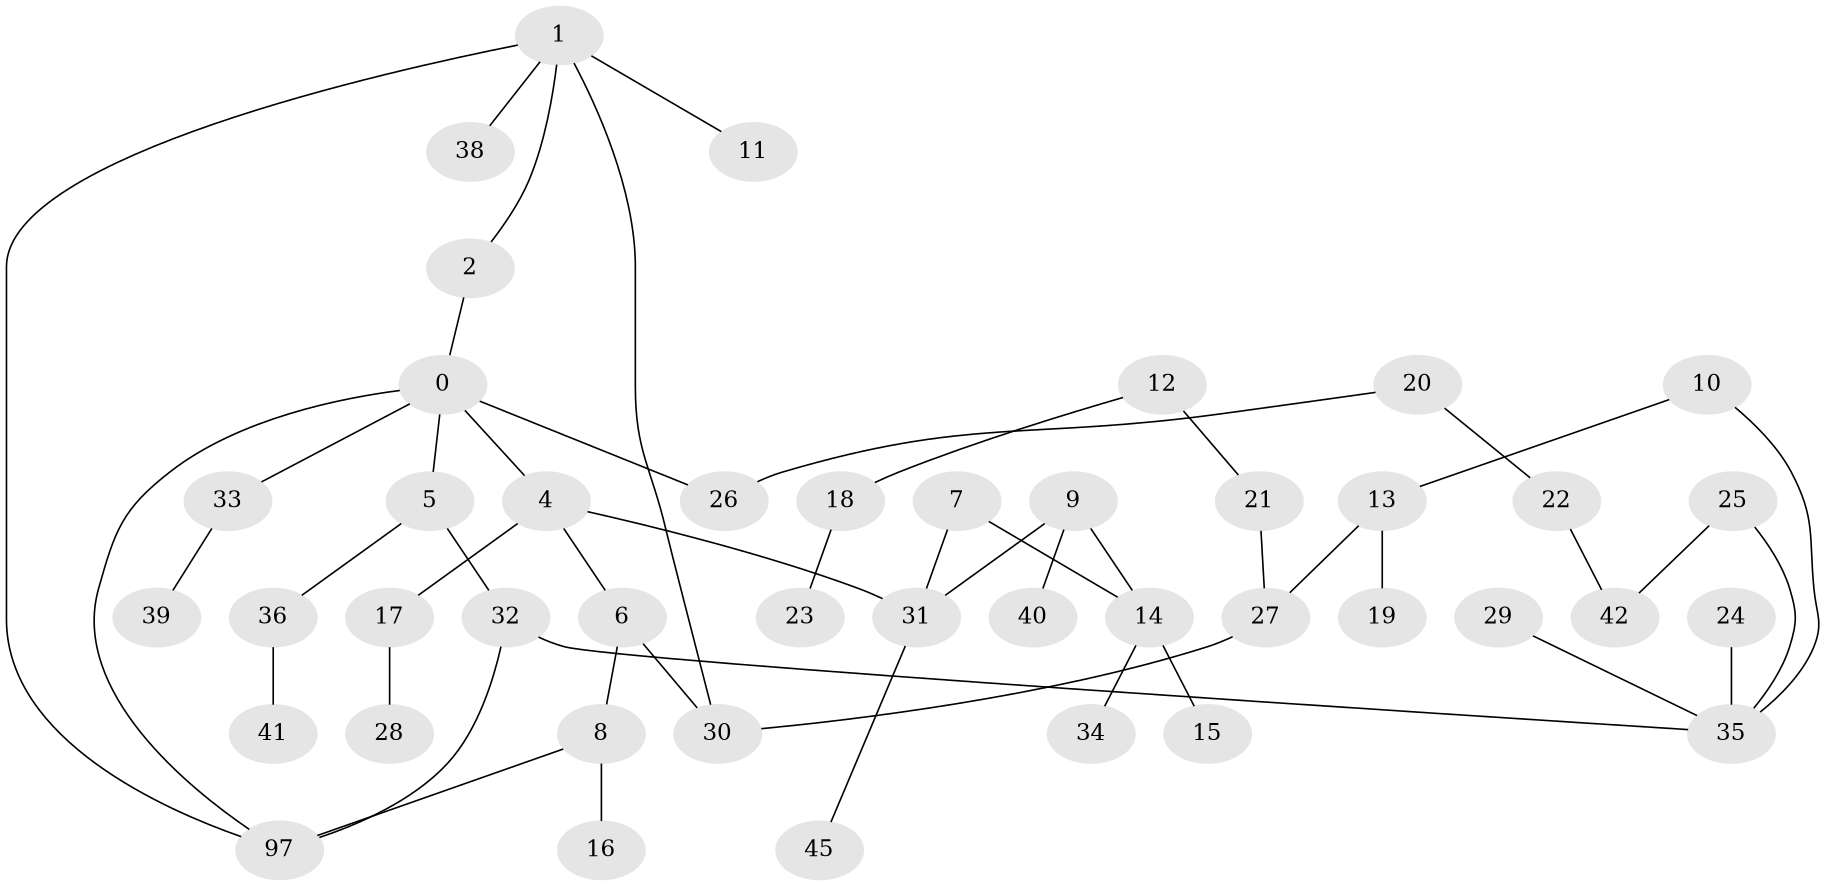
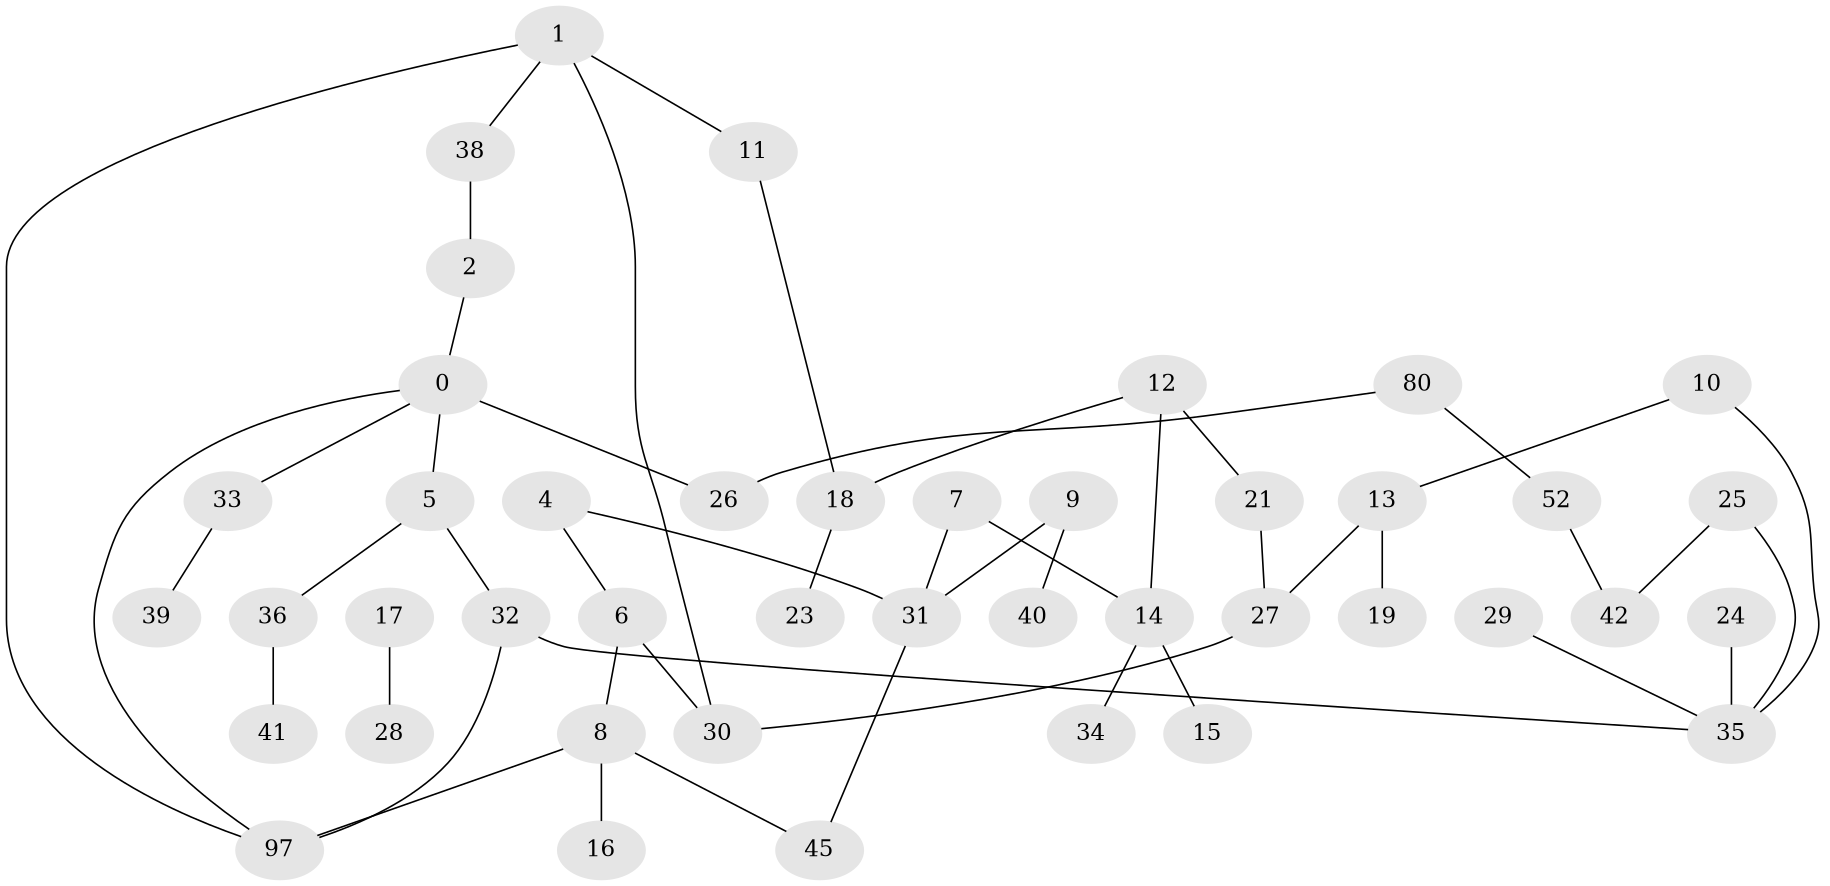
edge "1" -- "2": now "38" -- "2"
edge "11" -- "18": added
node "20": label "20" -> "80"
edge "0" -- "4": removed
node "22": label "22" -> "52"
edge "4" -- "17": removed
edge "9" -- "14": now "12" -- "14"
edge "8" -- "45": added
